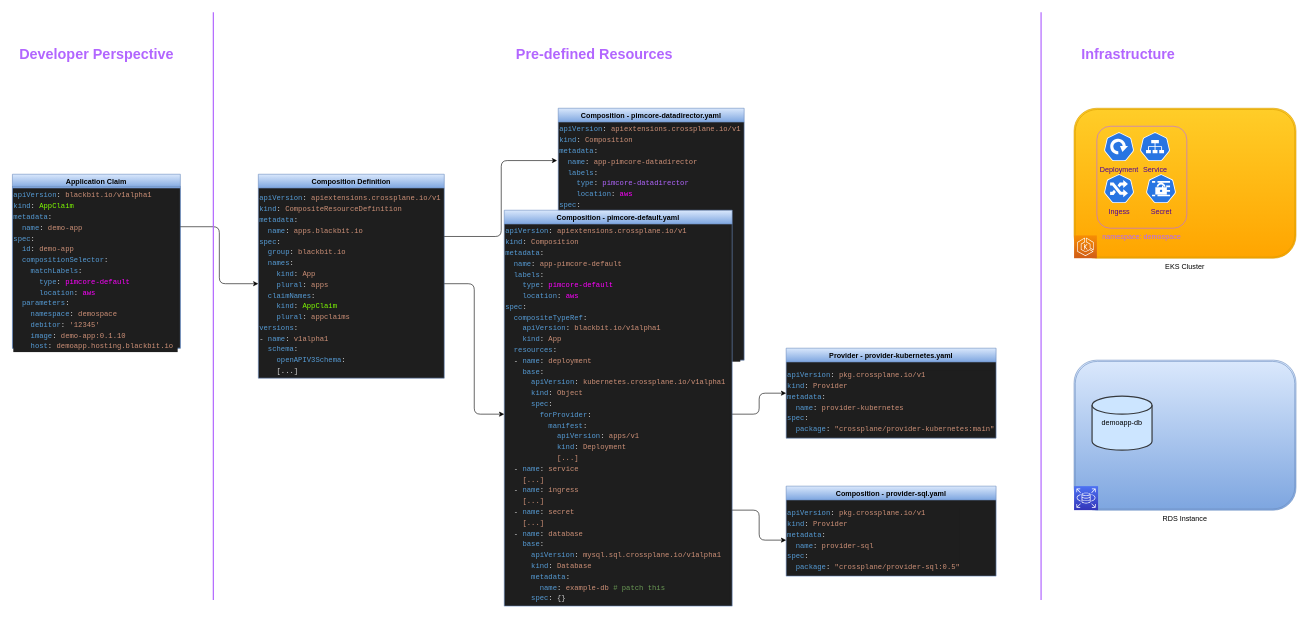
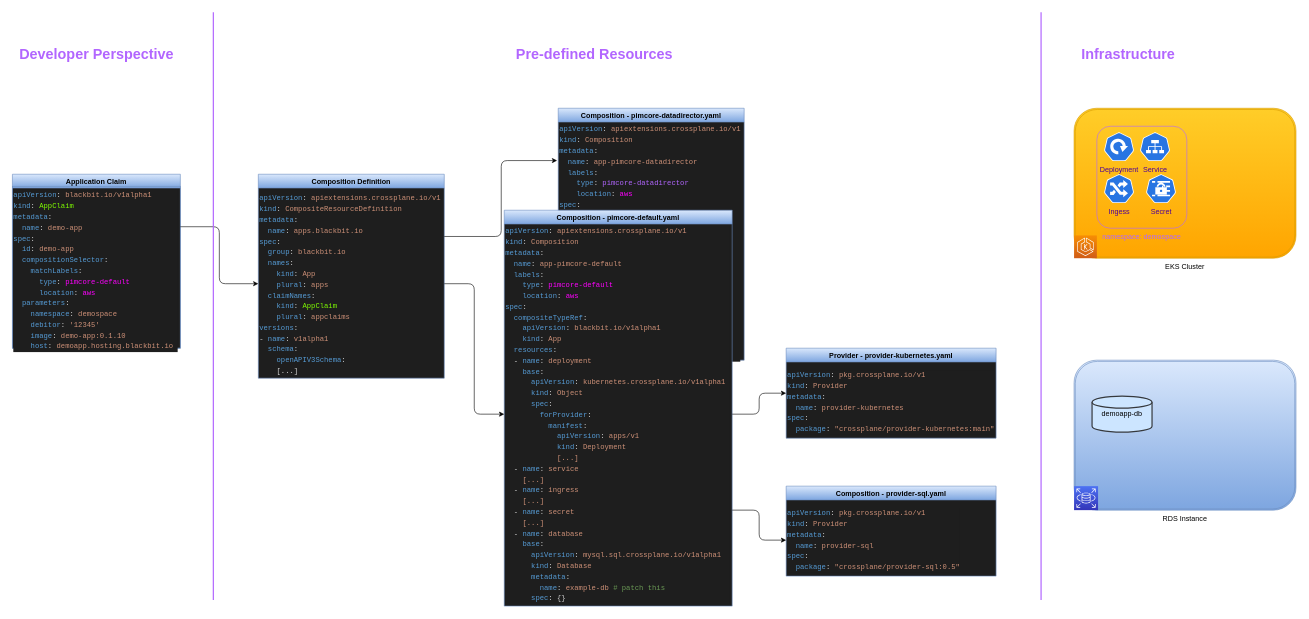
node "demoapp-db": size 60x54 -> 60x36
